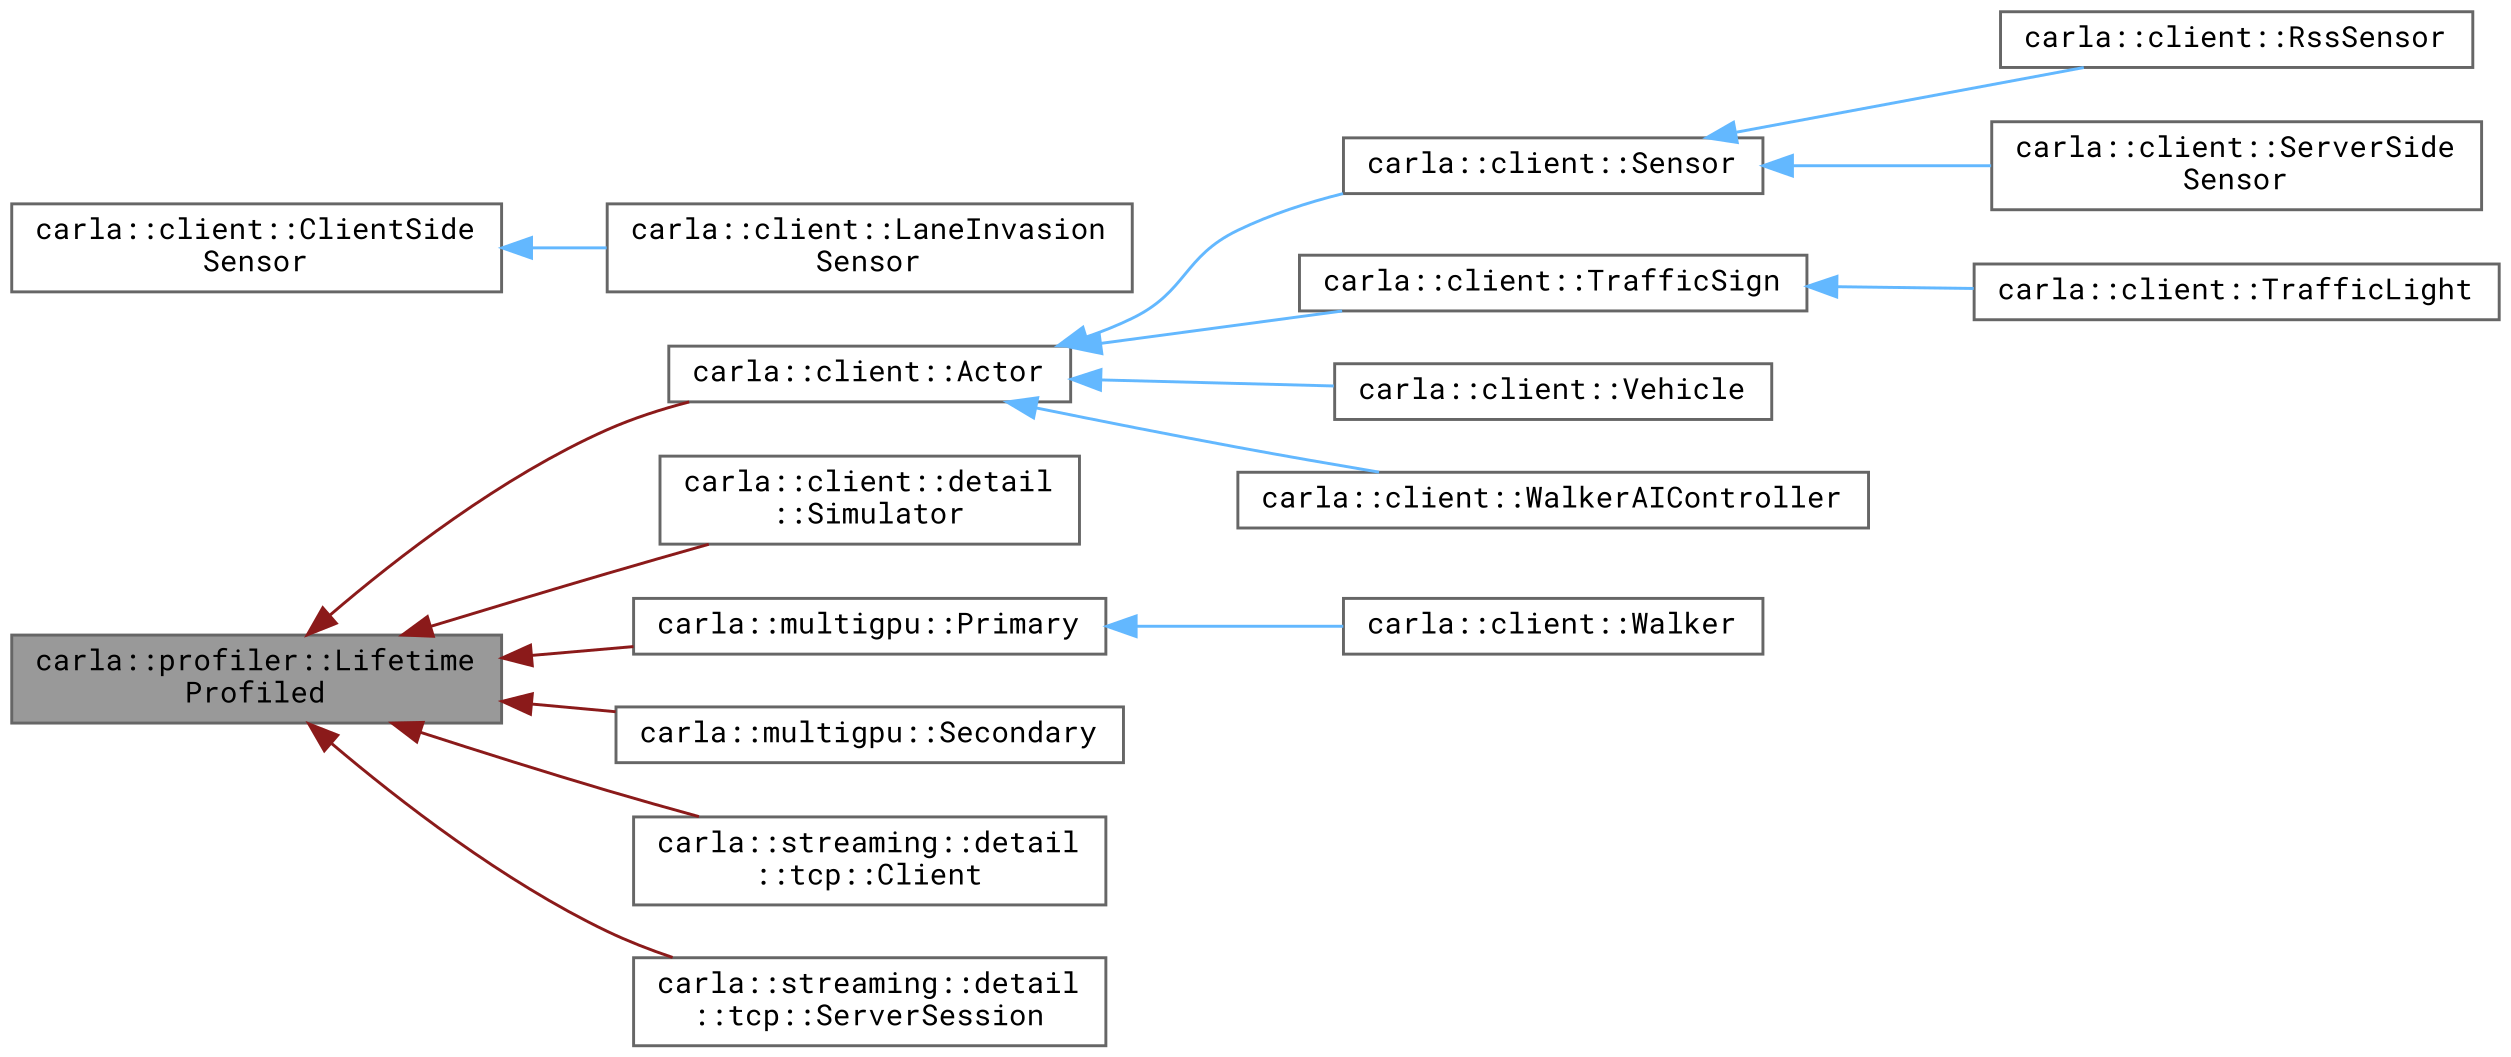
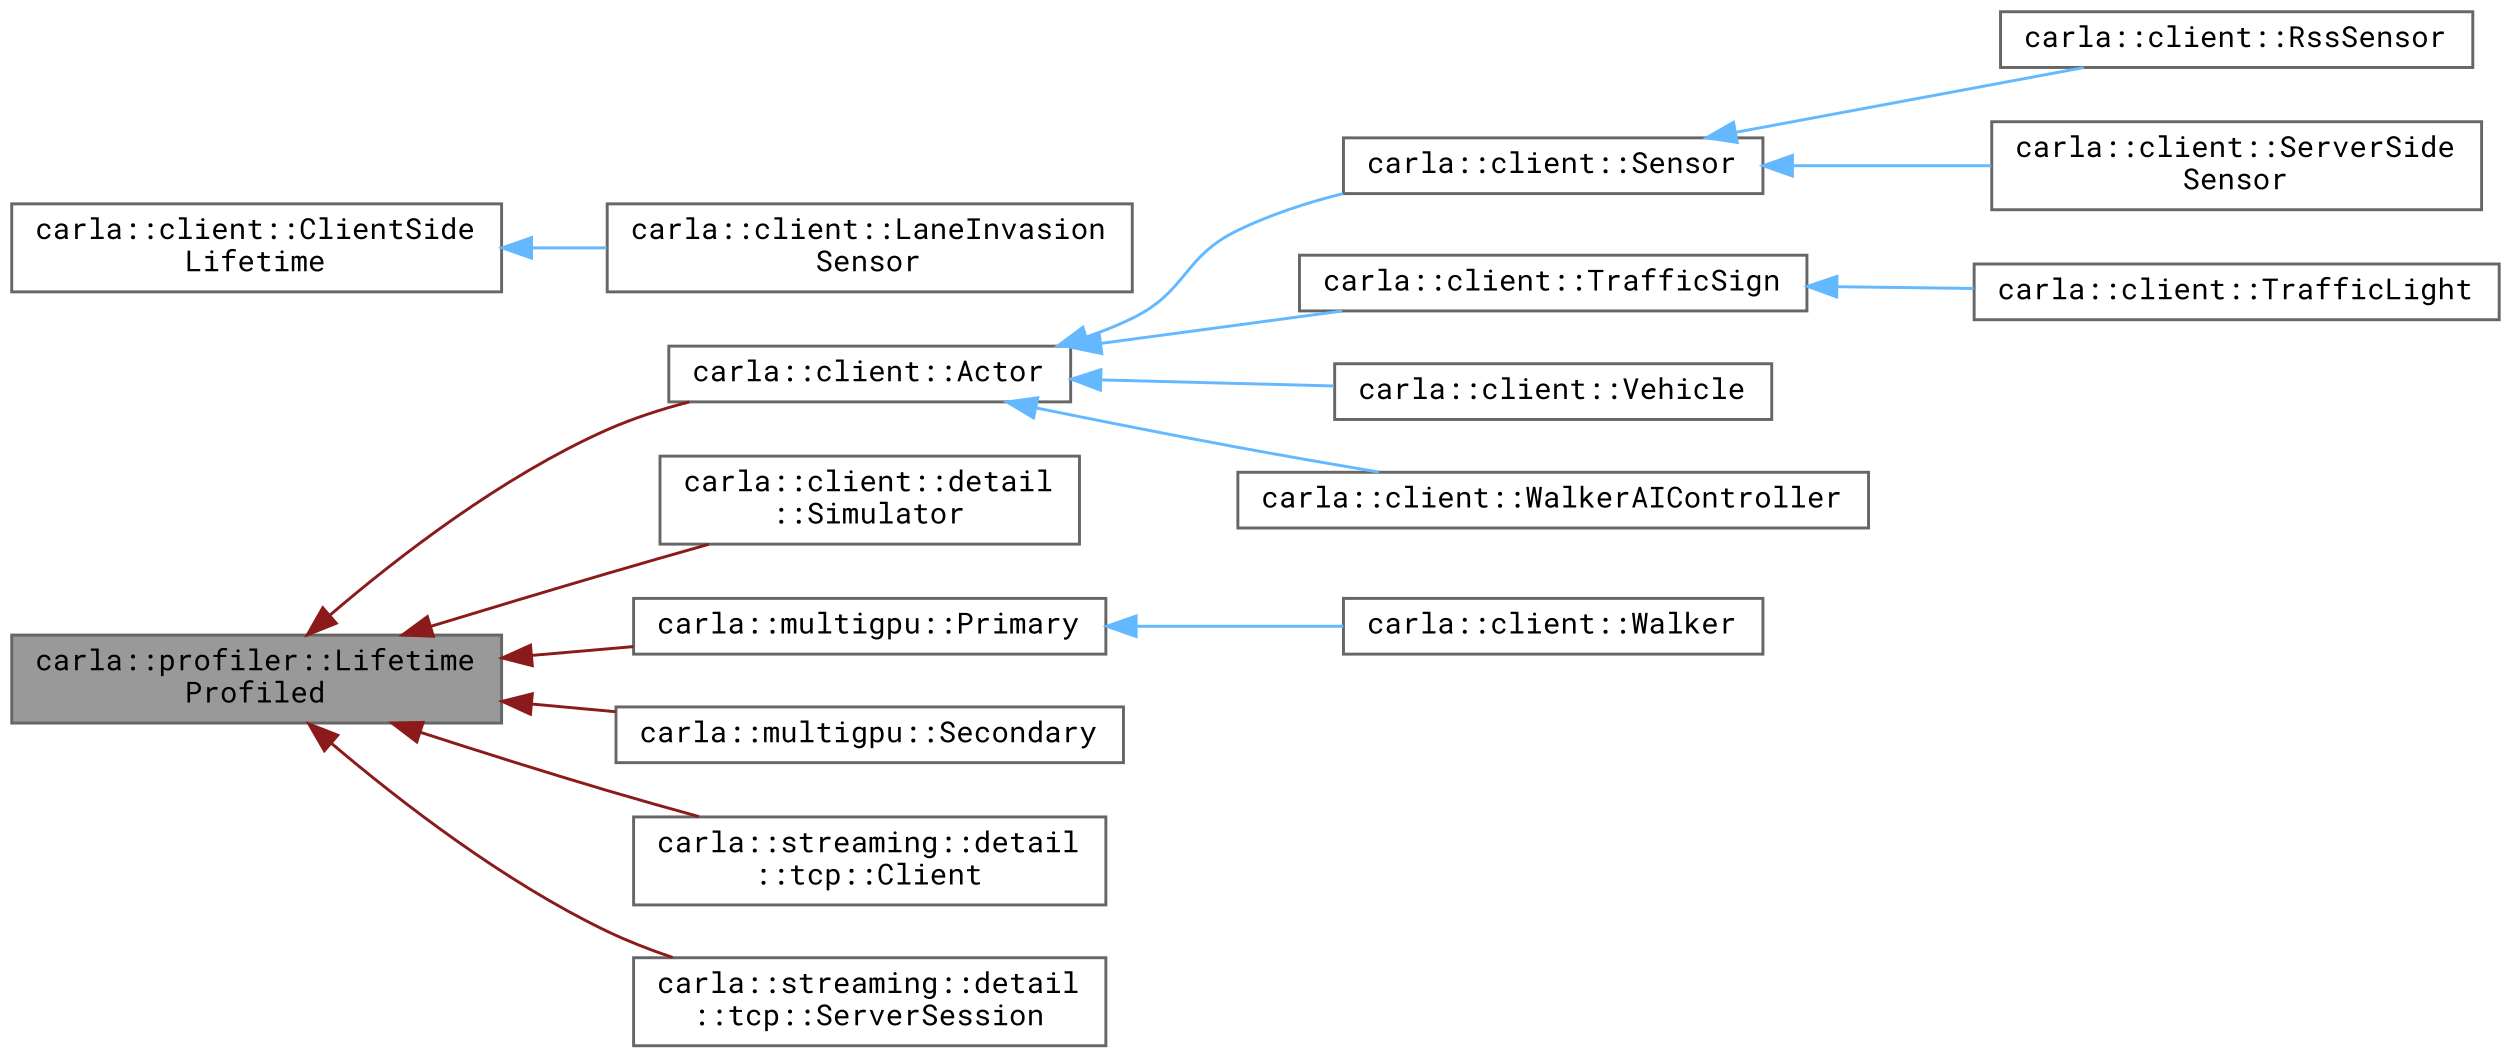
node "carla::client::ClientSide Sensor": label "carla::client::ClientSide Sensor" -> "carla::client::ClientSide Lifetime"
